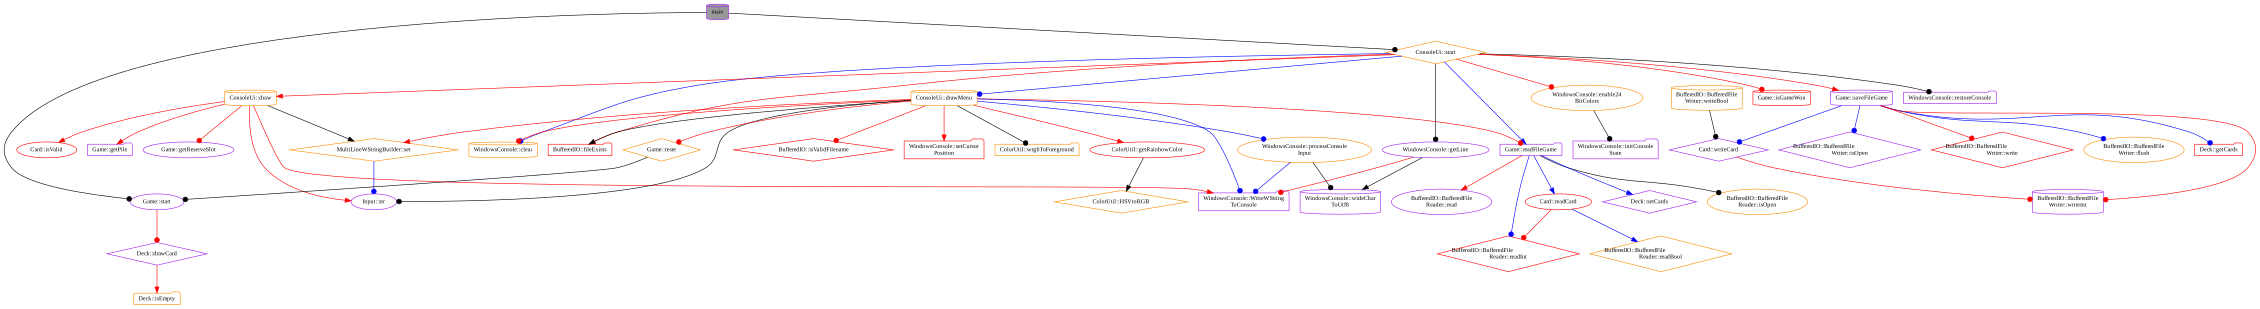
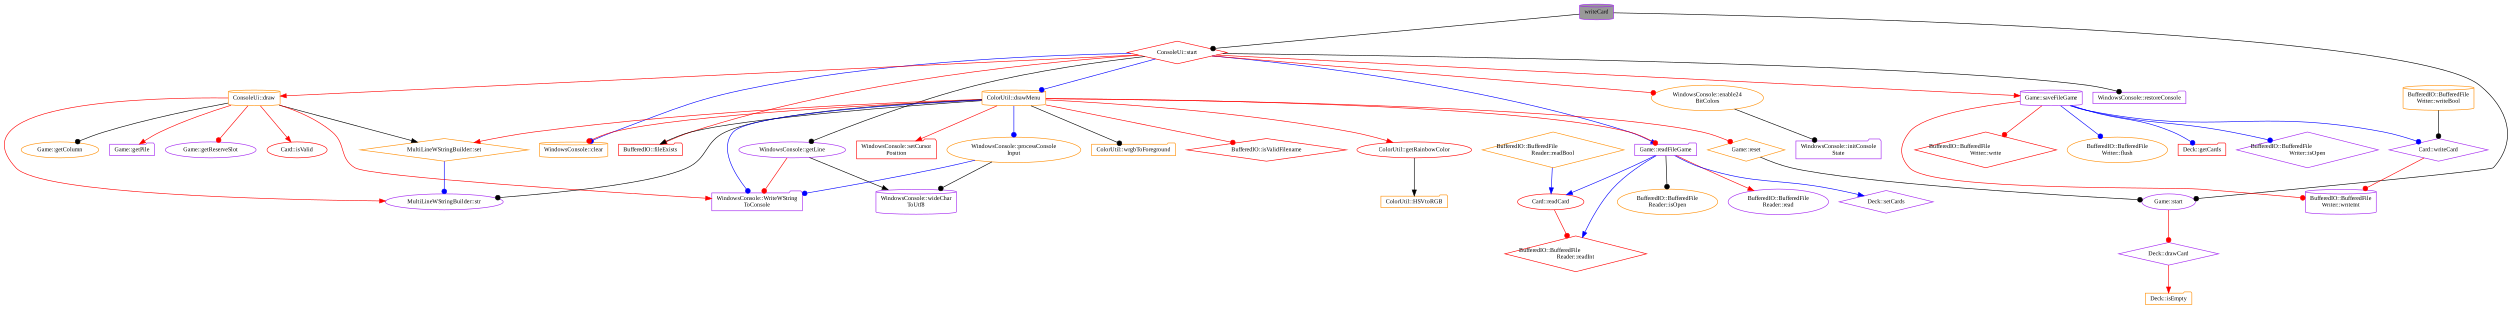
node "main": label "main" -> "writeCard"
node "ConsoleUi::start": color darkorange -> red
node "ConsoleUi::drawMenu": label "ConsoleUi::drawMenu" -> "ColorUtil::drawMenu"
node "Game::isGameWon": removed
node "Game::getColumn": added
edge "Game::readFileGame" -> "BufferedIO::BufferedFile Reader::readInt": arrowhead dot -> normal
node "Input::str": label "Input::str" -> "MultiLineWStringBuilder::str"
node "ColorUtil::HSVtoRGB": shape diamond -> folder
edge "Card::readCard" -> "BufferedIO::BufferedFile Reader::readBool": reversed
